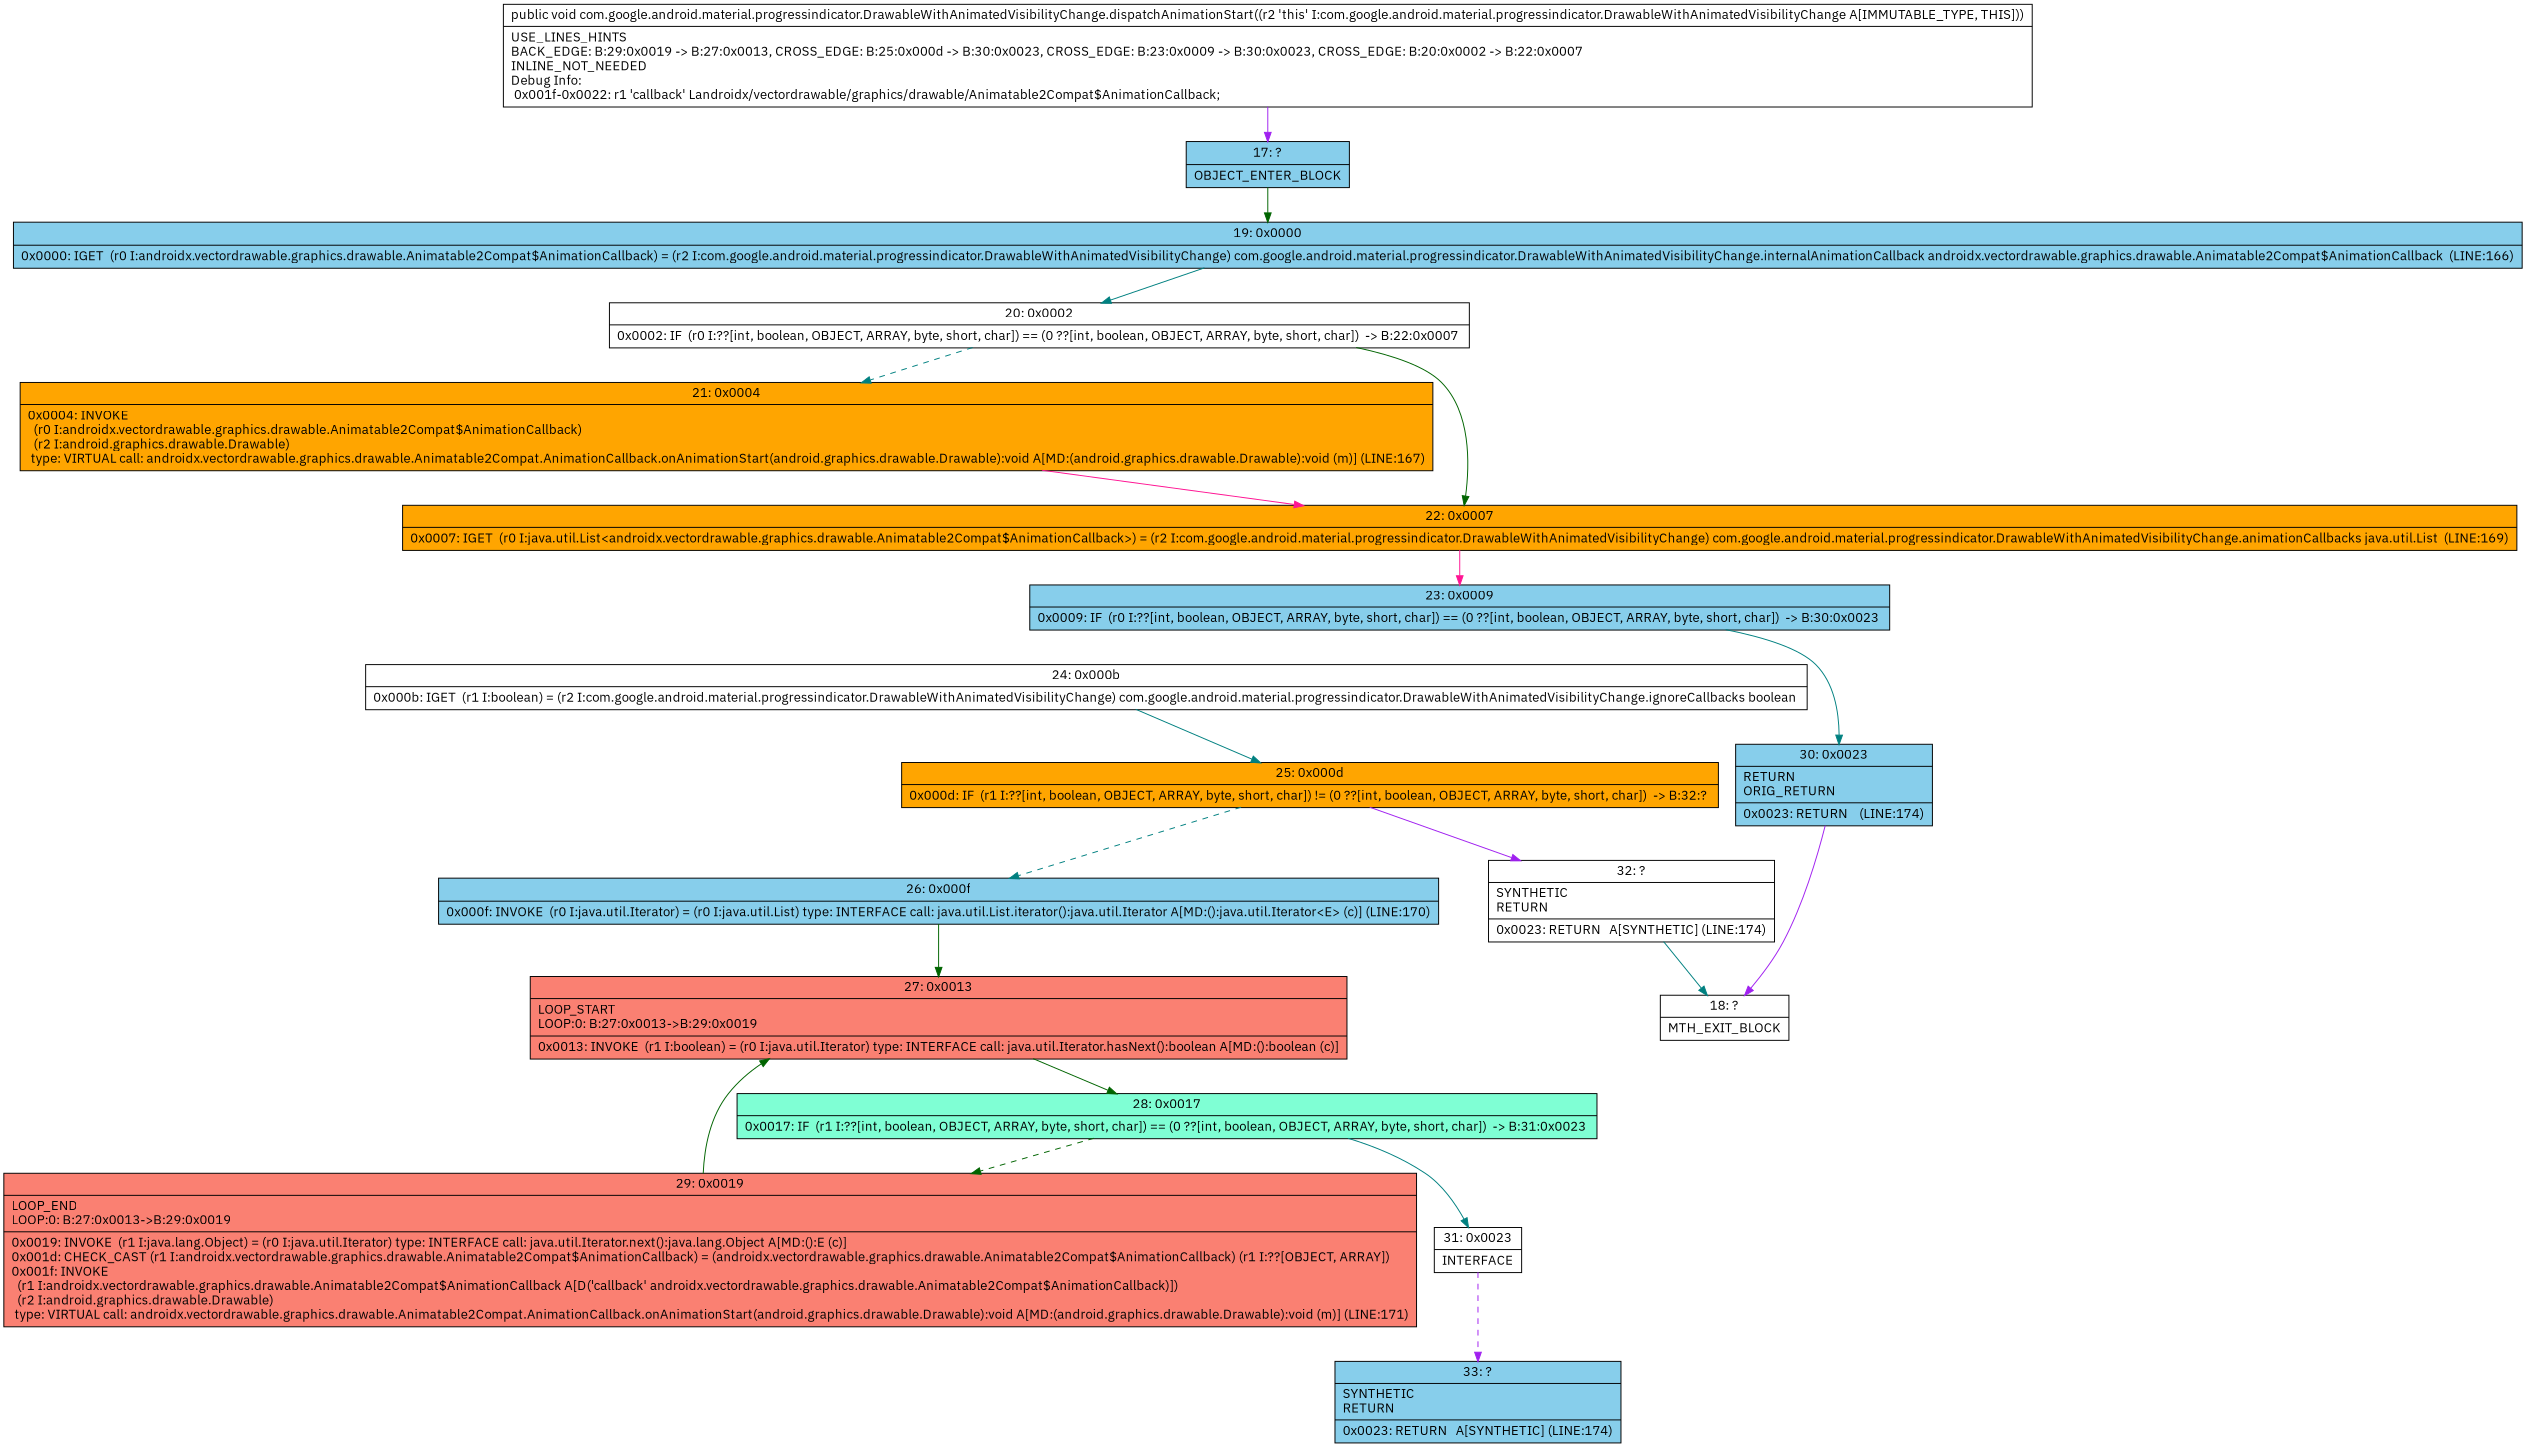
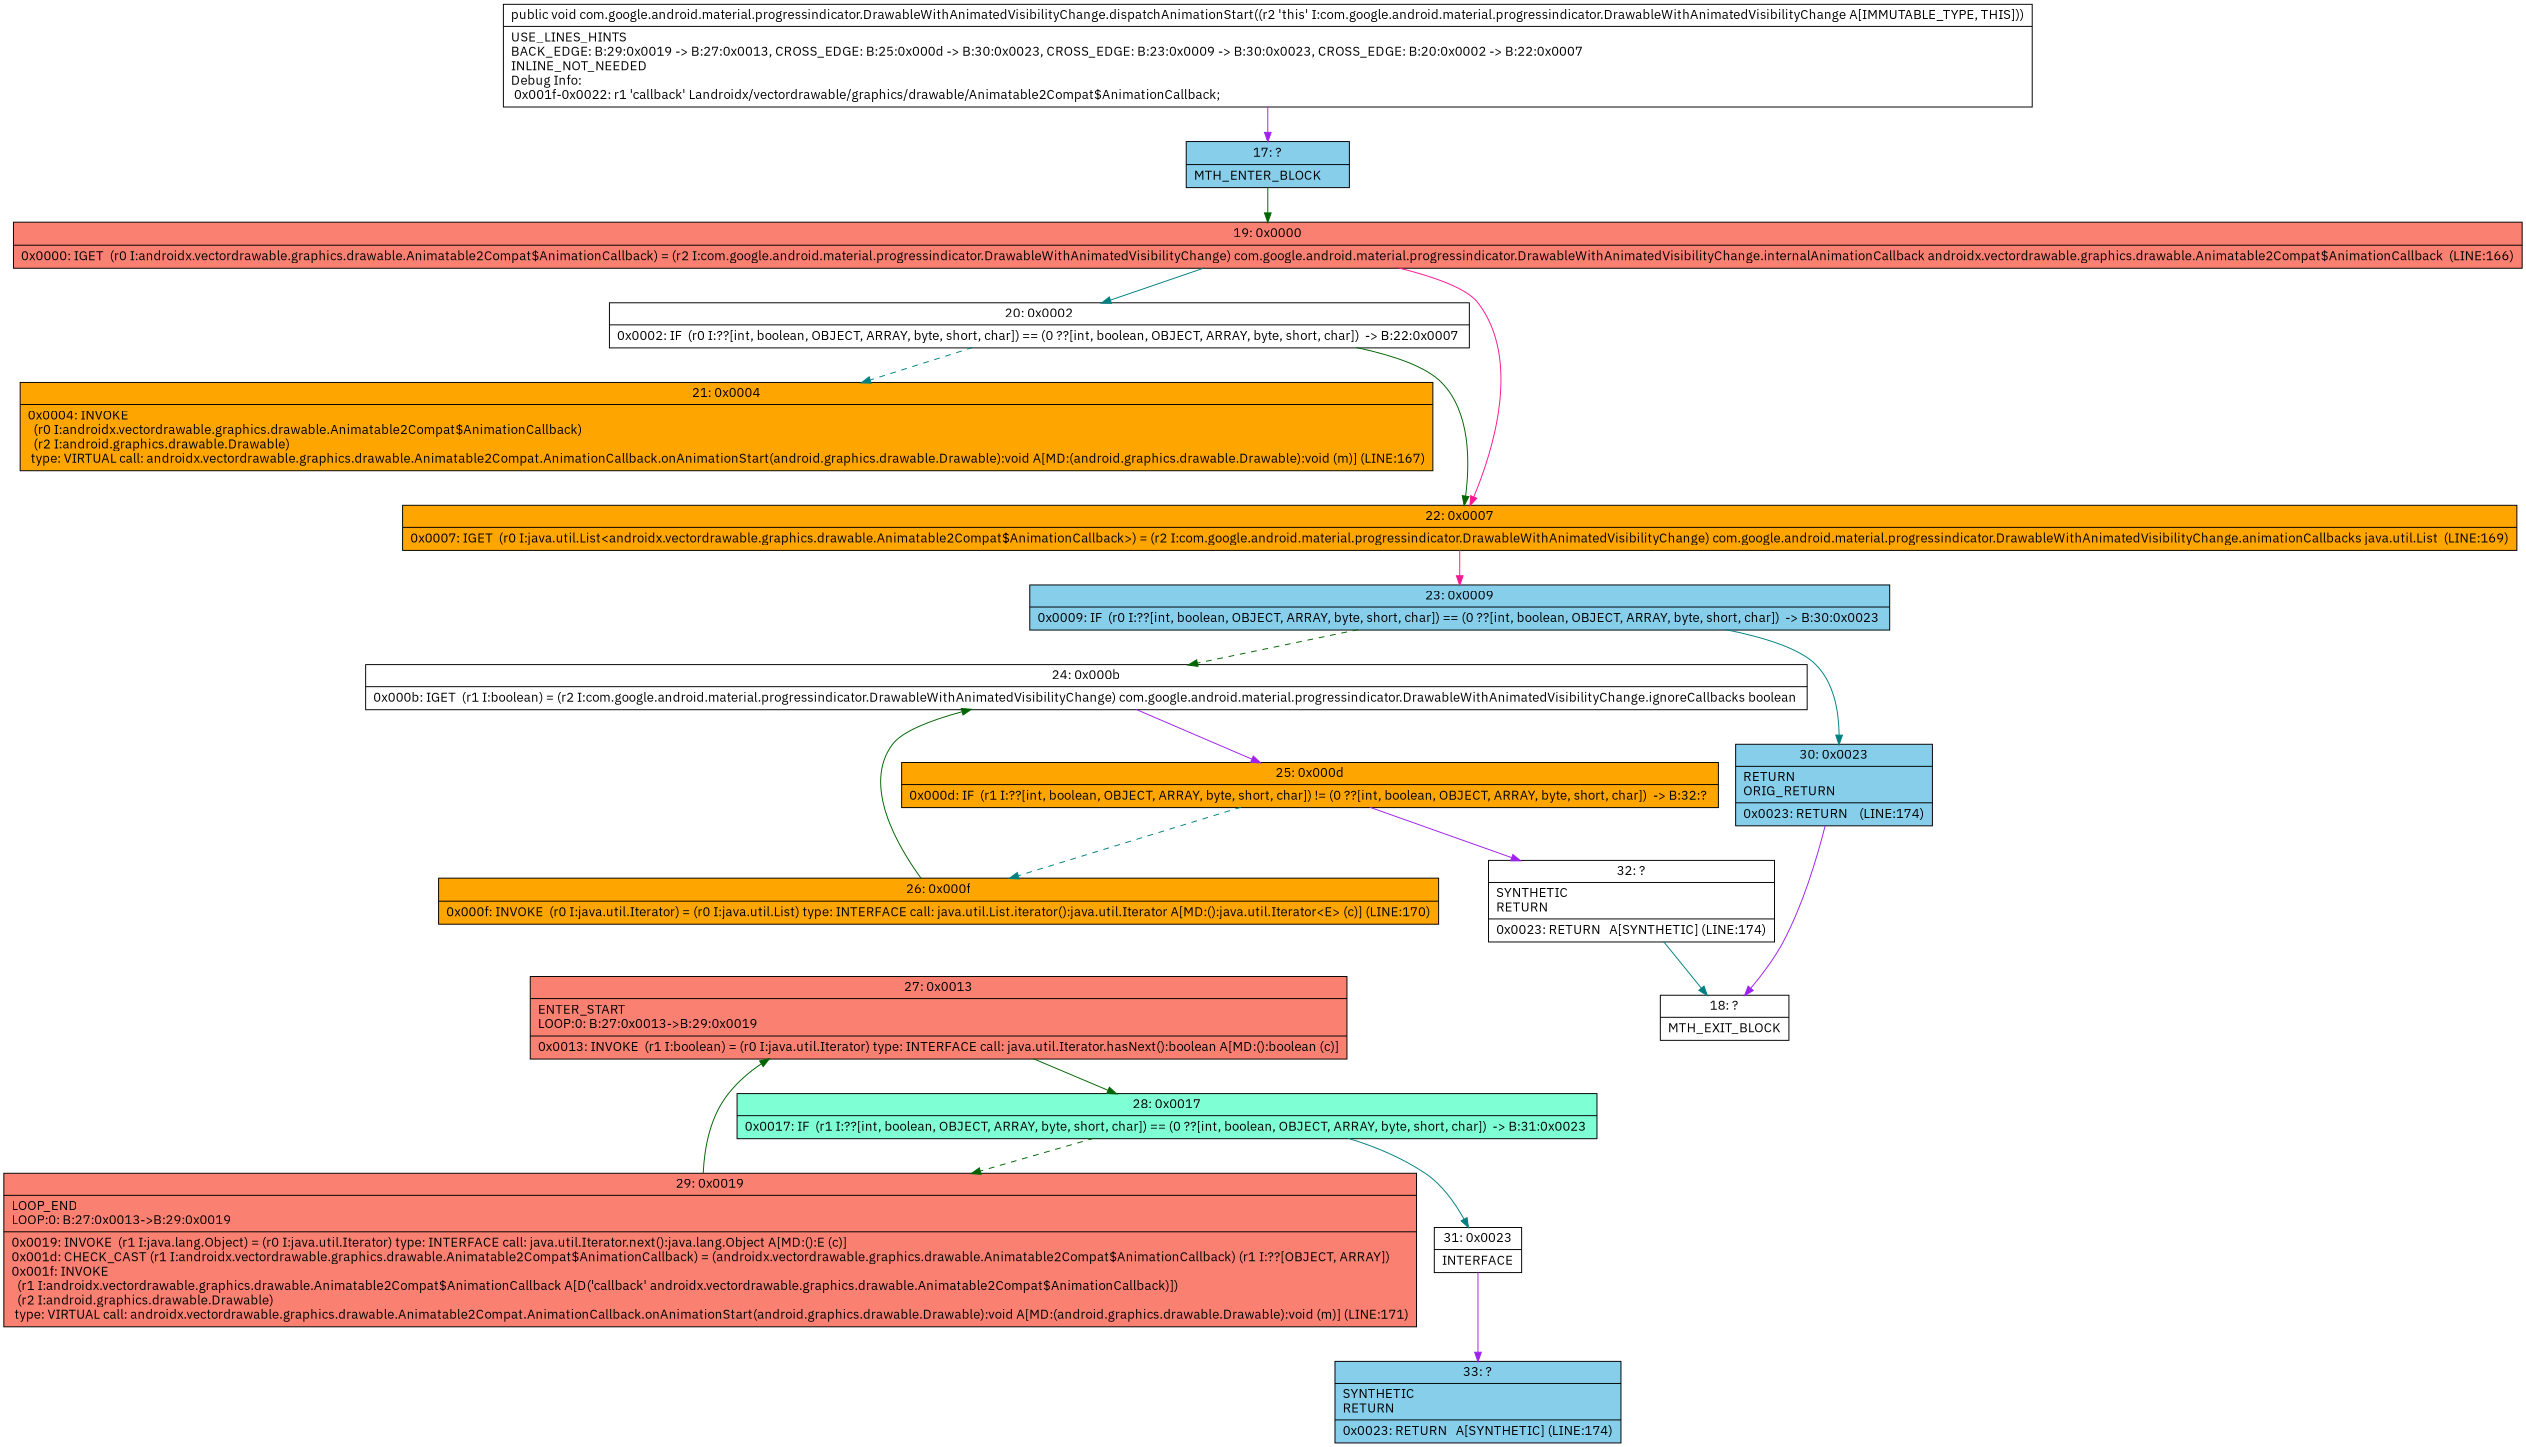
node "17: ?": text "OBJECT_ENTER_BLOCK" -> "MTH_ENTER_BLOCK"
node "19: 0x0000": fillcolor skyblue -> salmon
edge "21: 0x0004" -> "22: 0x0007": now "19: 0x0000" -> "22: 0x0007"
edge "23: 0x0009" -> "24: 0x000b": added
edge "24: 0x000b" -> "25: 0x000d": color teal -> purple
node "26: 0x000f": fillcolor skyblue -> orange
edge "26: 0x000f" -> "27: 0x0013": now "26: 0x000f" -> "24: 0x000b"
node "27: 0x0013": text "LOOP_START" -> "ENTER_START"
edge "31: 0x0023" -> "33: ?": style dashed -> solid
